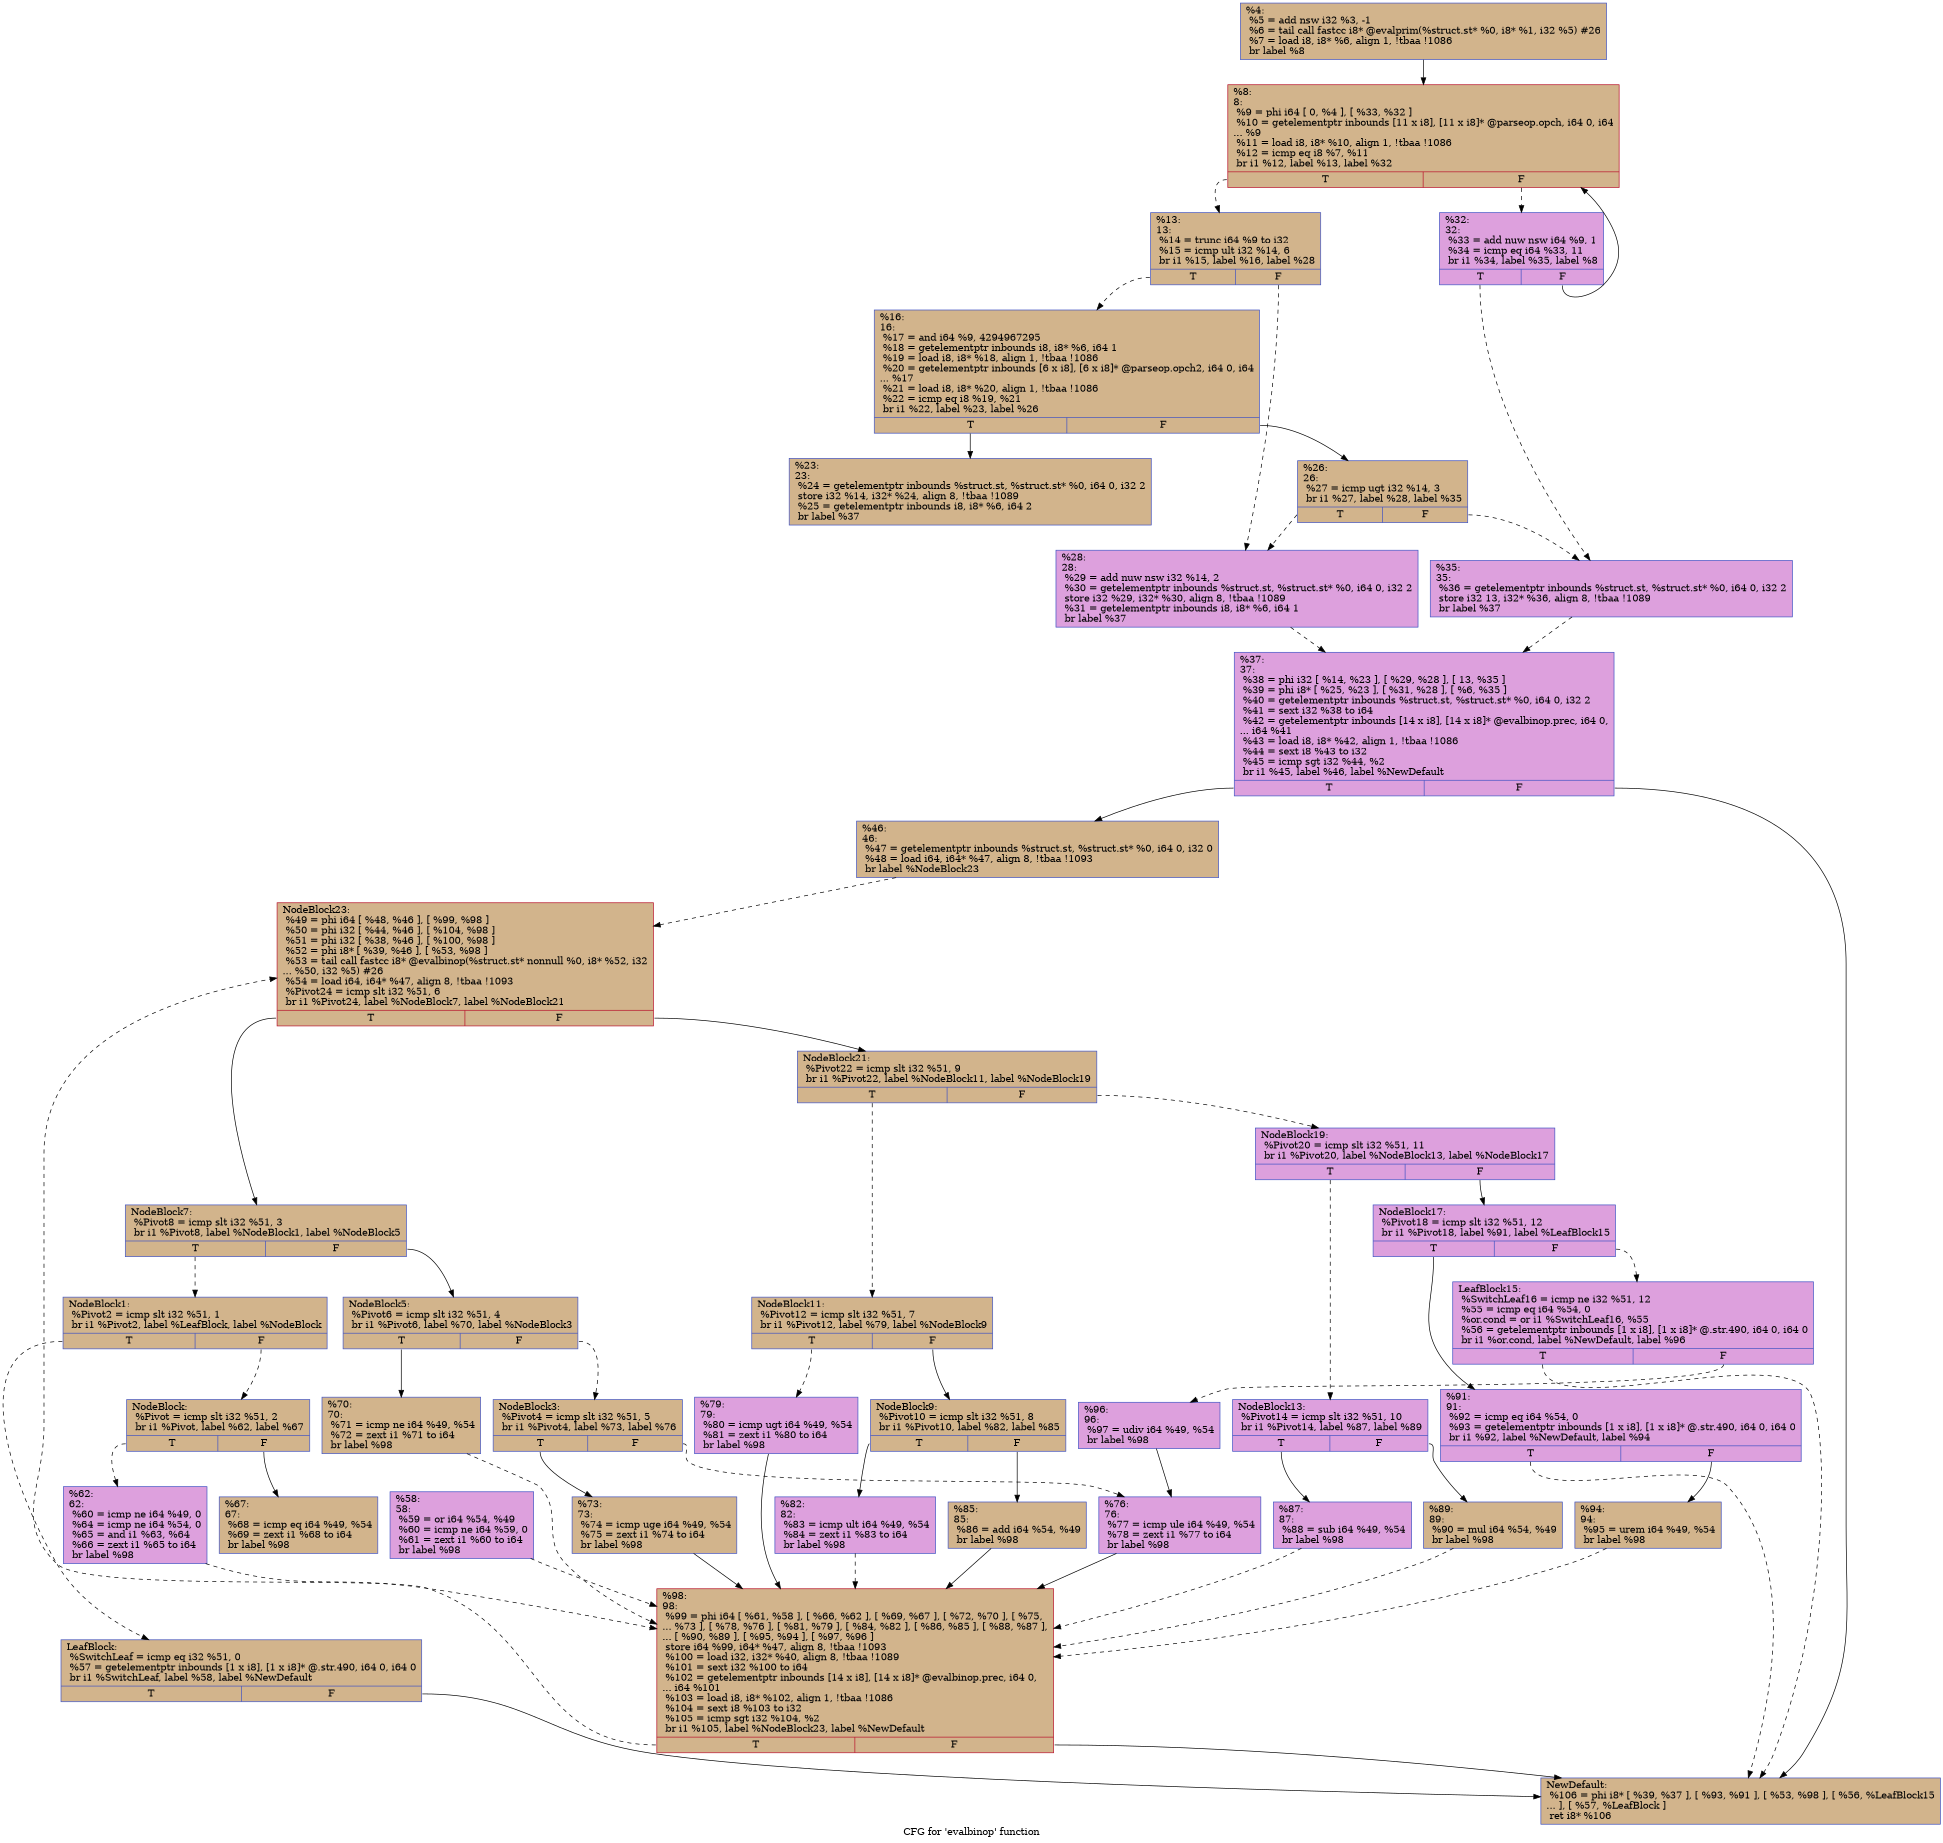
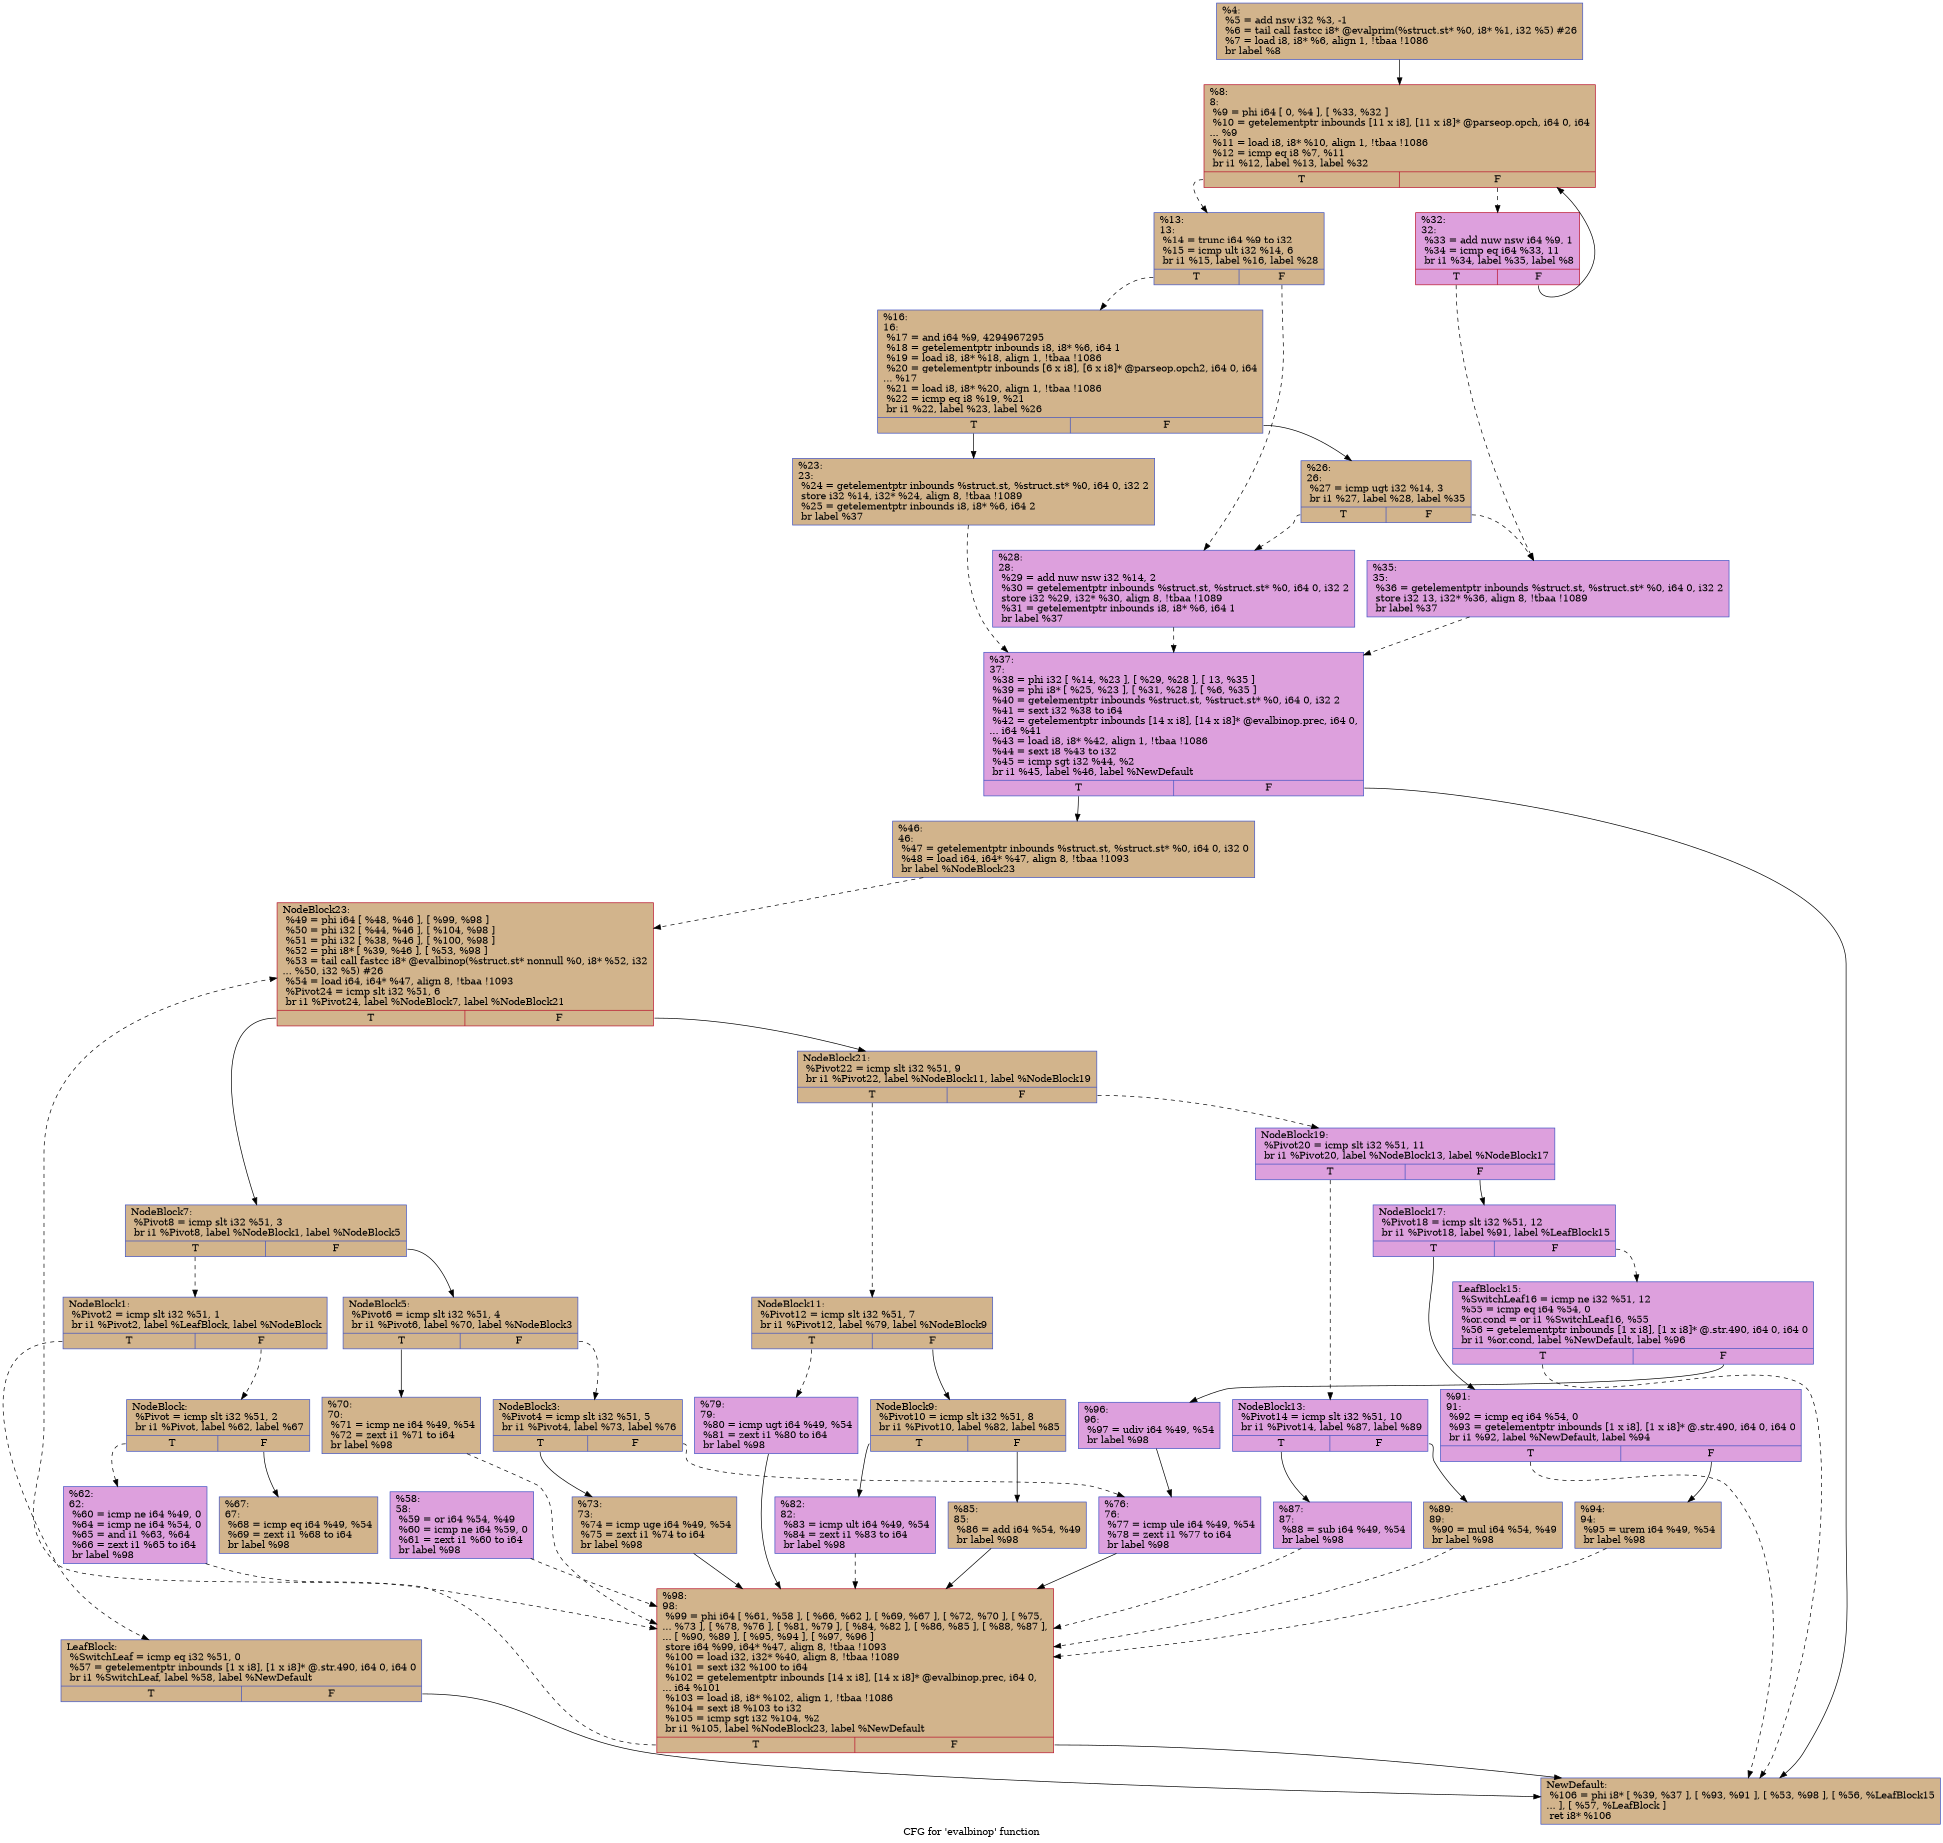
node "%32:": color #3d50c3ff -> #b70d28ff
edge "%23:" -> "%37:": added
edge "LeafBlock15:" -> "%96:": style dashed -> solid
